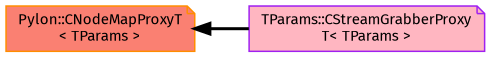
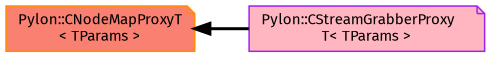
node "TParams::CStreamGrabberProxy T< TParams >": label "TParams::CStreamGrabberProxy T< TParams >" -> "Pylon::CStreamGrabberProxy T< TParams >"
